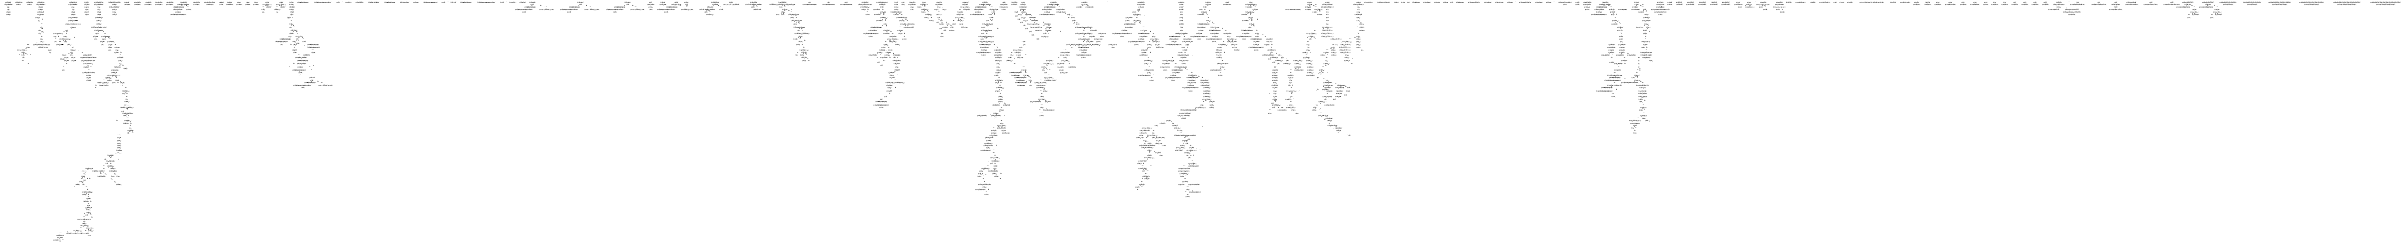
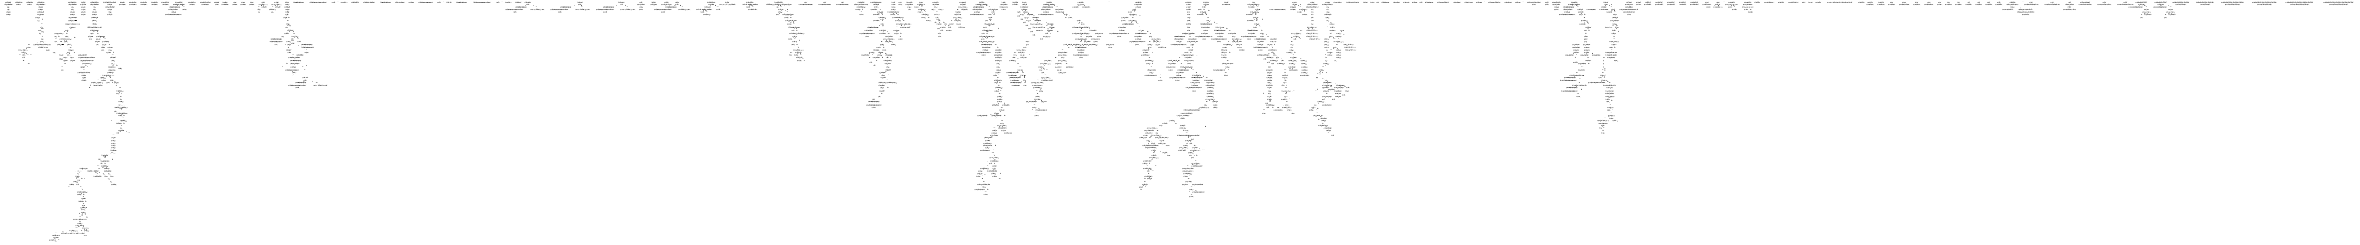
node "2630:  return DfpMath.pow(this, newInstance(p));": removed
node "958:  return 1;": removed
node "2195:  buffer[p++] = (char) (((mant[i]) % 10) + '0')": removed
node "2206:  buffer[p++] = '0'": added
